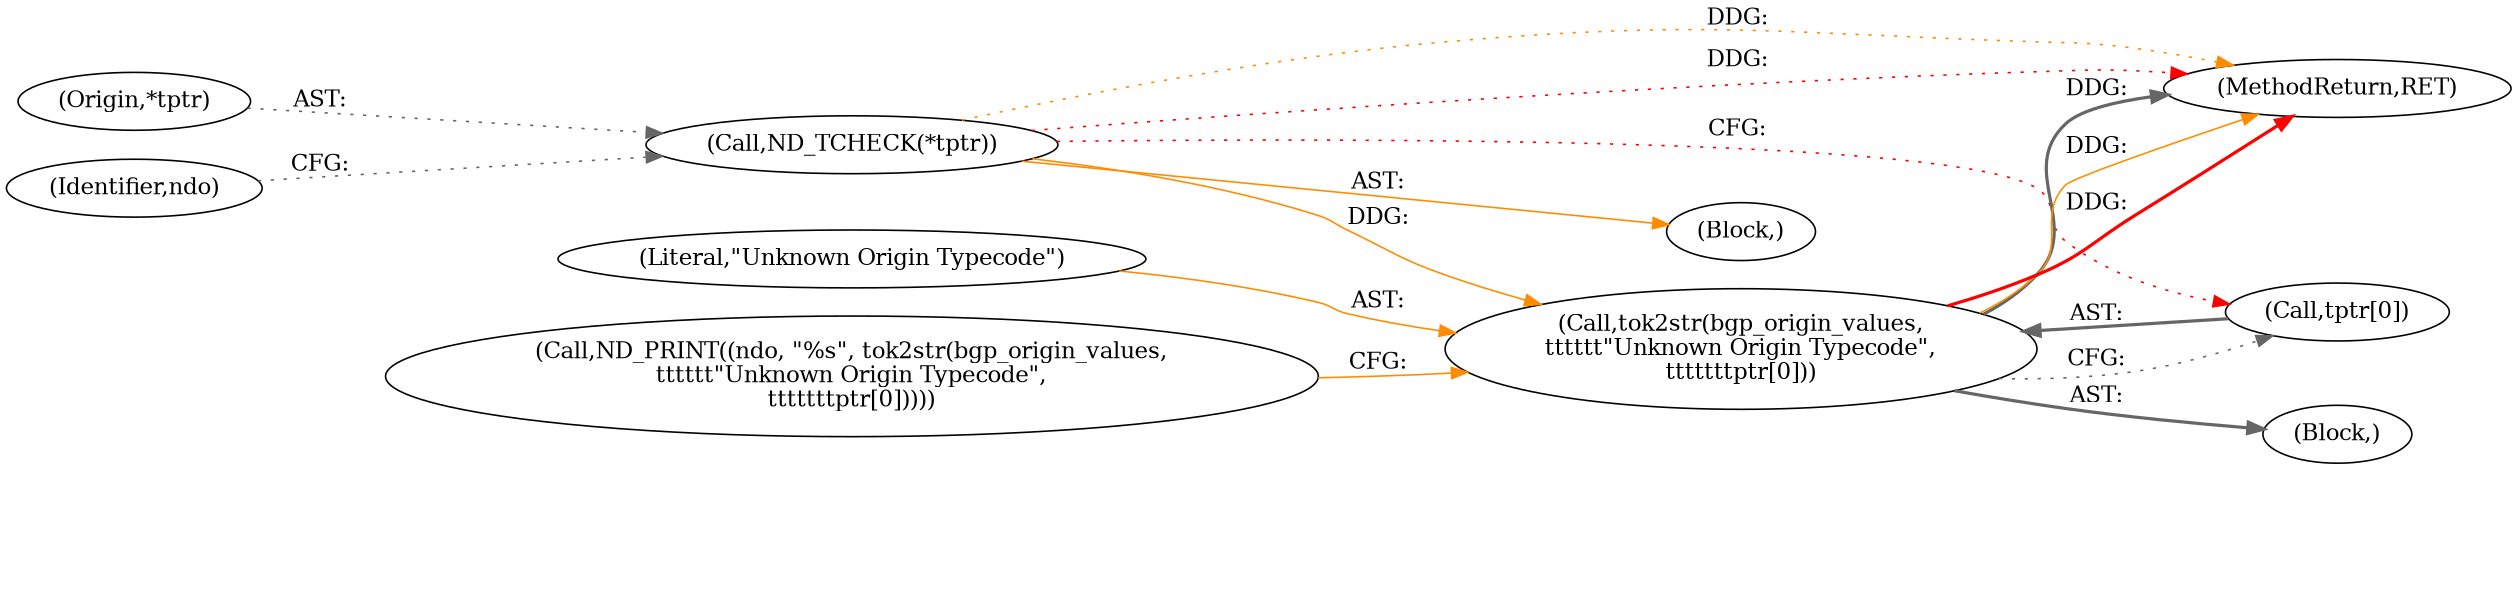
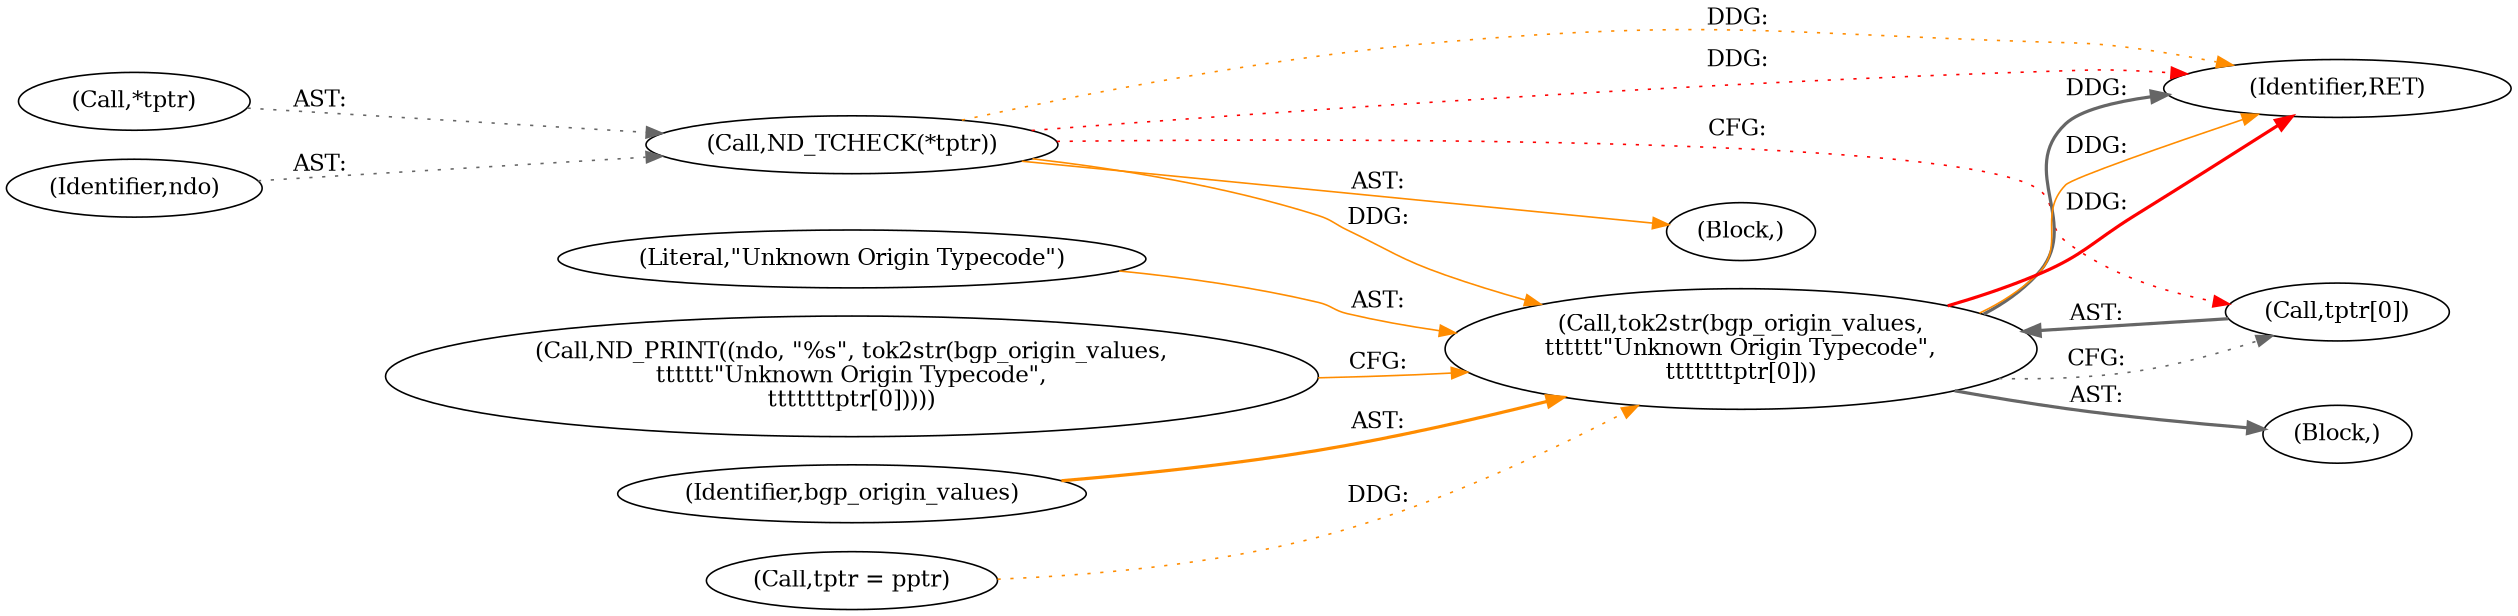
node "(MethodReturn,RET)": label "(MethodReturn,RET)" -> "(Identifier,RET)"
node "(Origin,*tptr)": label "(Origin,*tptr)" -> "(Call,*tptr)"
edge "(Identifier,ndo)" -> "(Call,ND_TCHECK(*tptr))": label "CFG: " -> "AST: "
node "(Identifier,bgp_origin_values)": added
node "(Call,tptr = pptr)": added
